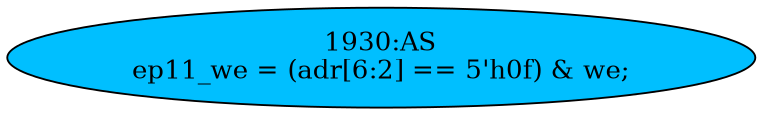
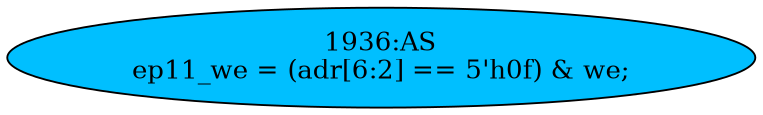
node "1930:AS ep11_we = (adr[6:2] == 5'h0f) & we;": label "1930:AS ep11_we = (adr[6:2] == 5'h0f) & we;" -> "1936:AS ep11_we = (adr[6:2] == 5'h0f) & we;"
